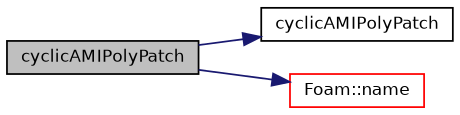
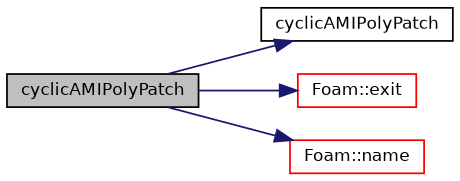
node "Foam::exit": added
